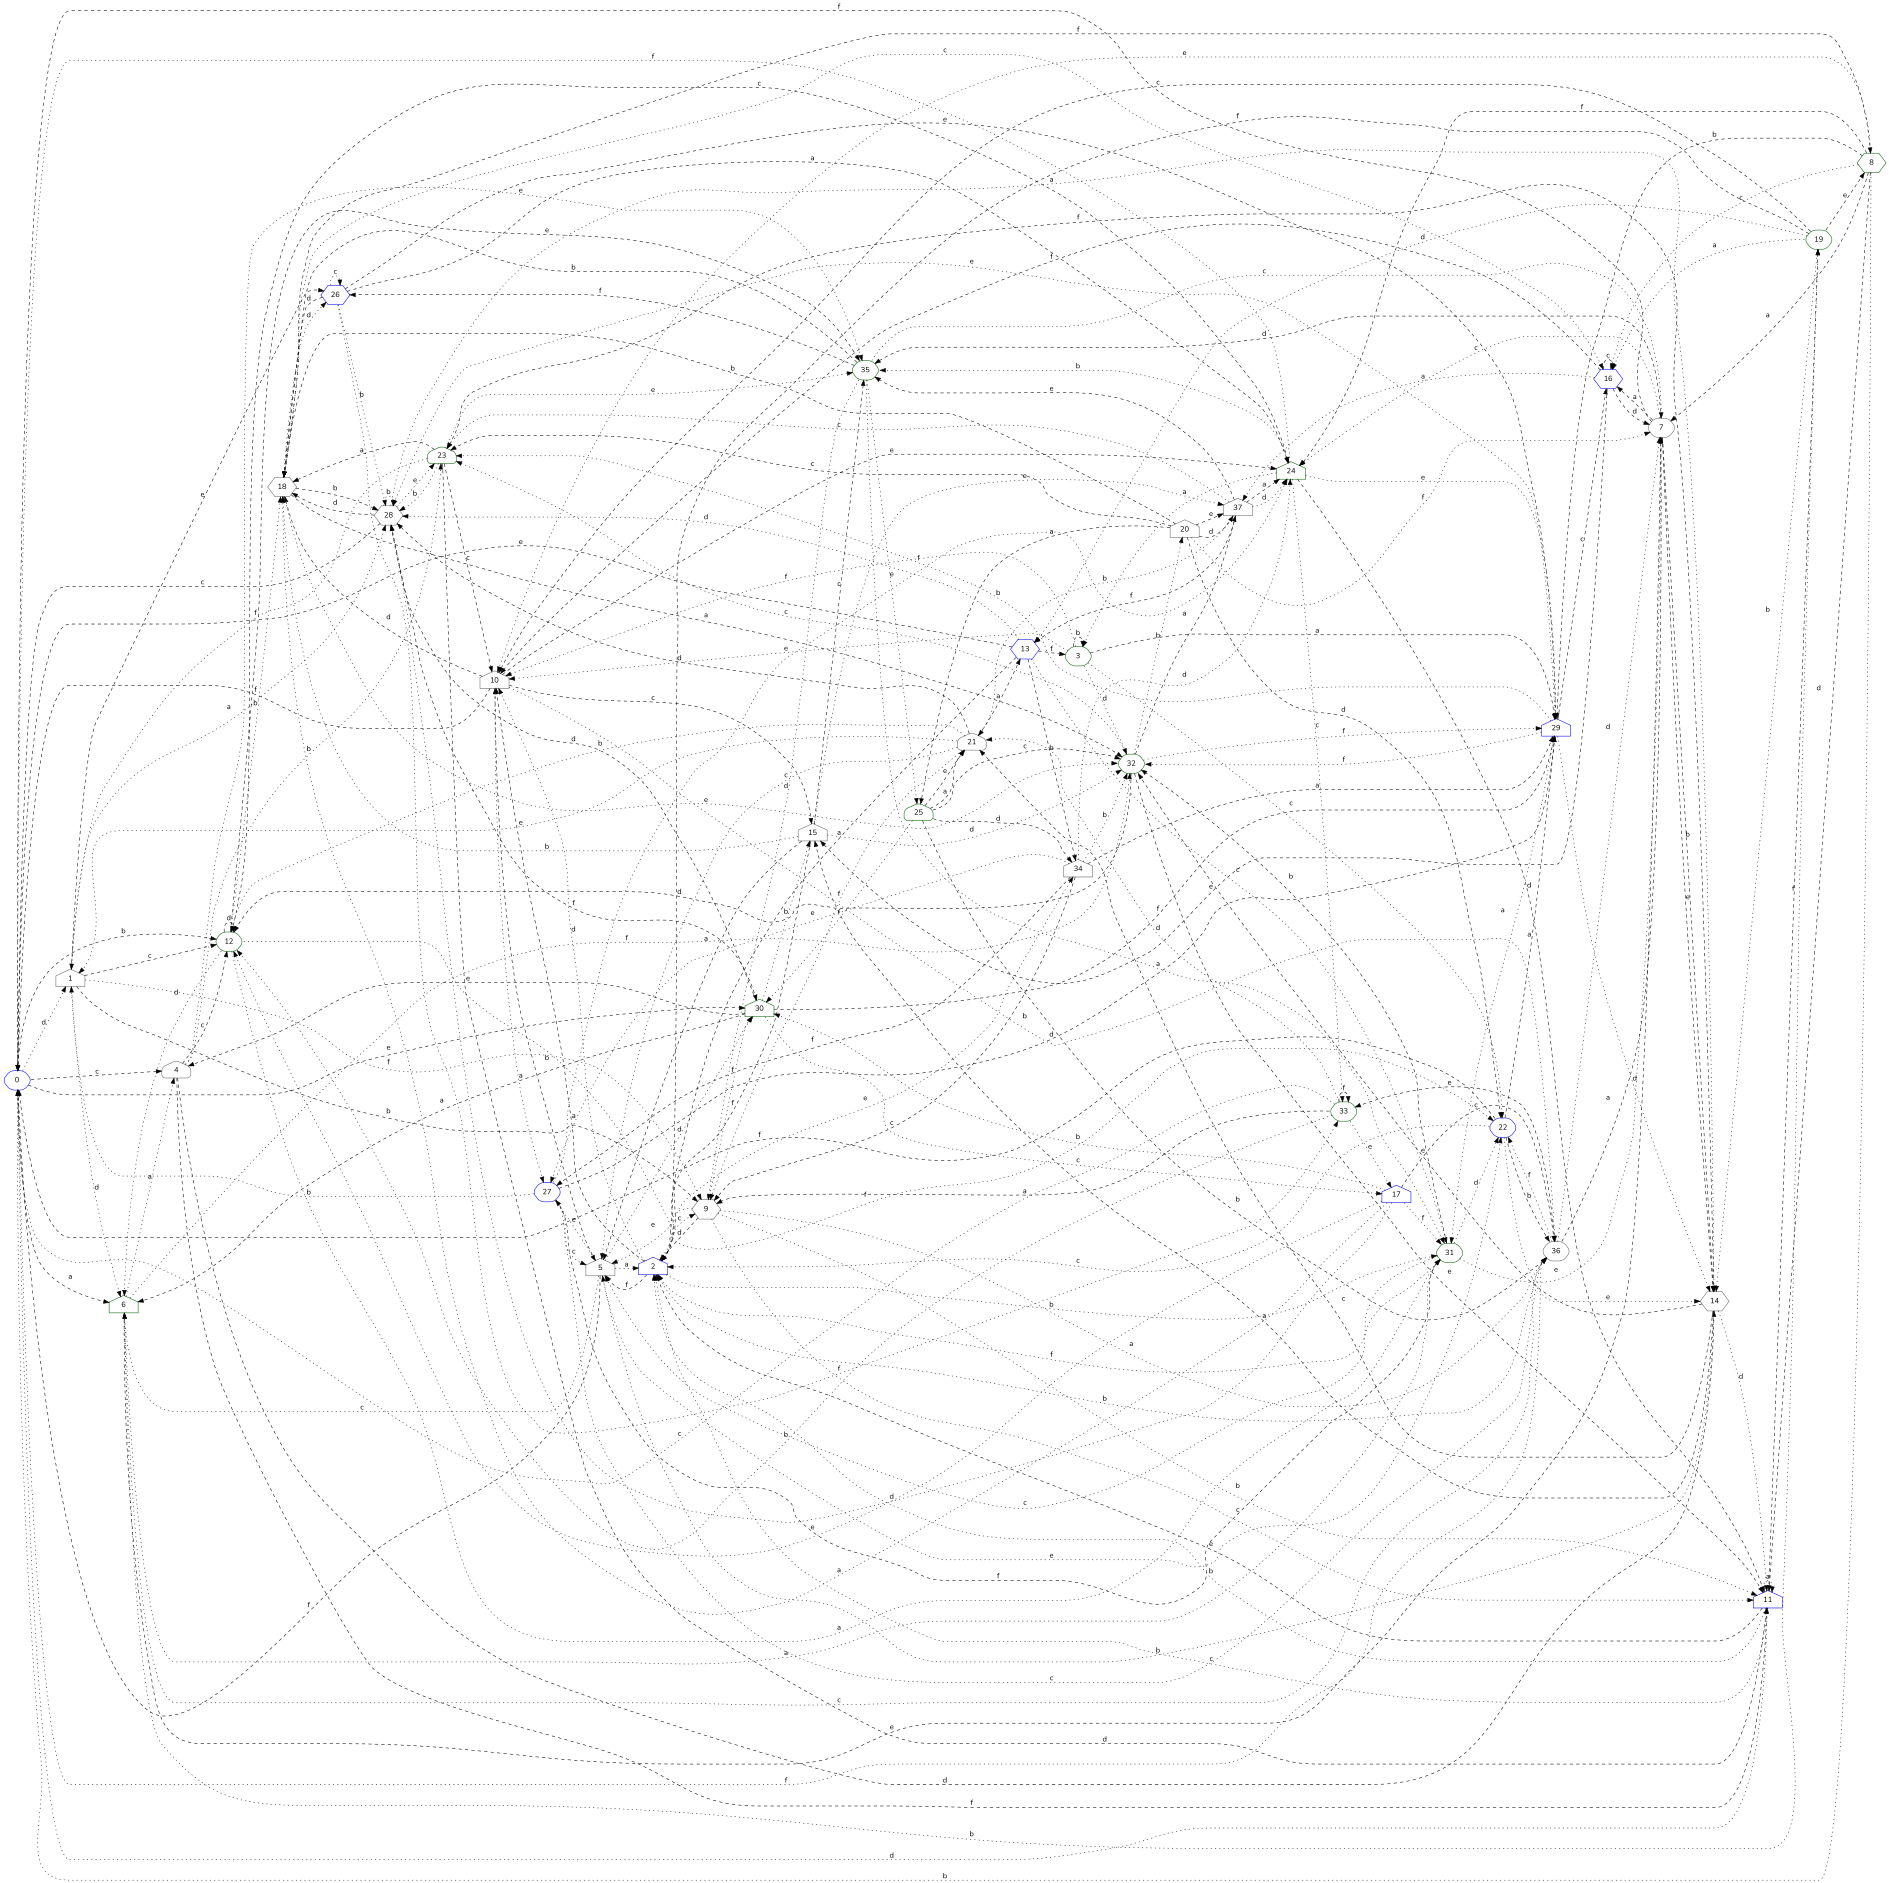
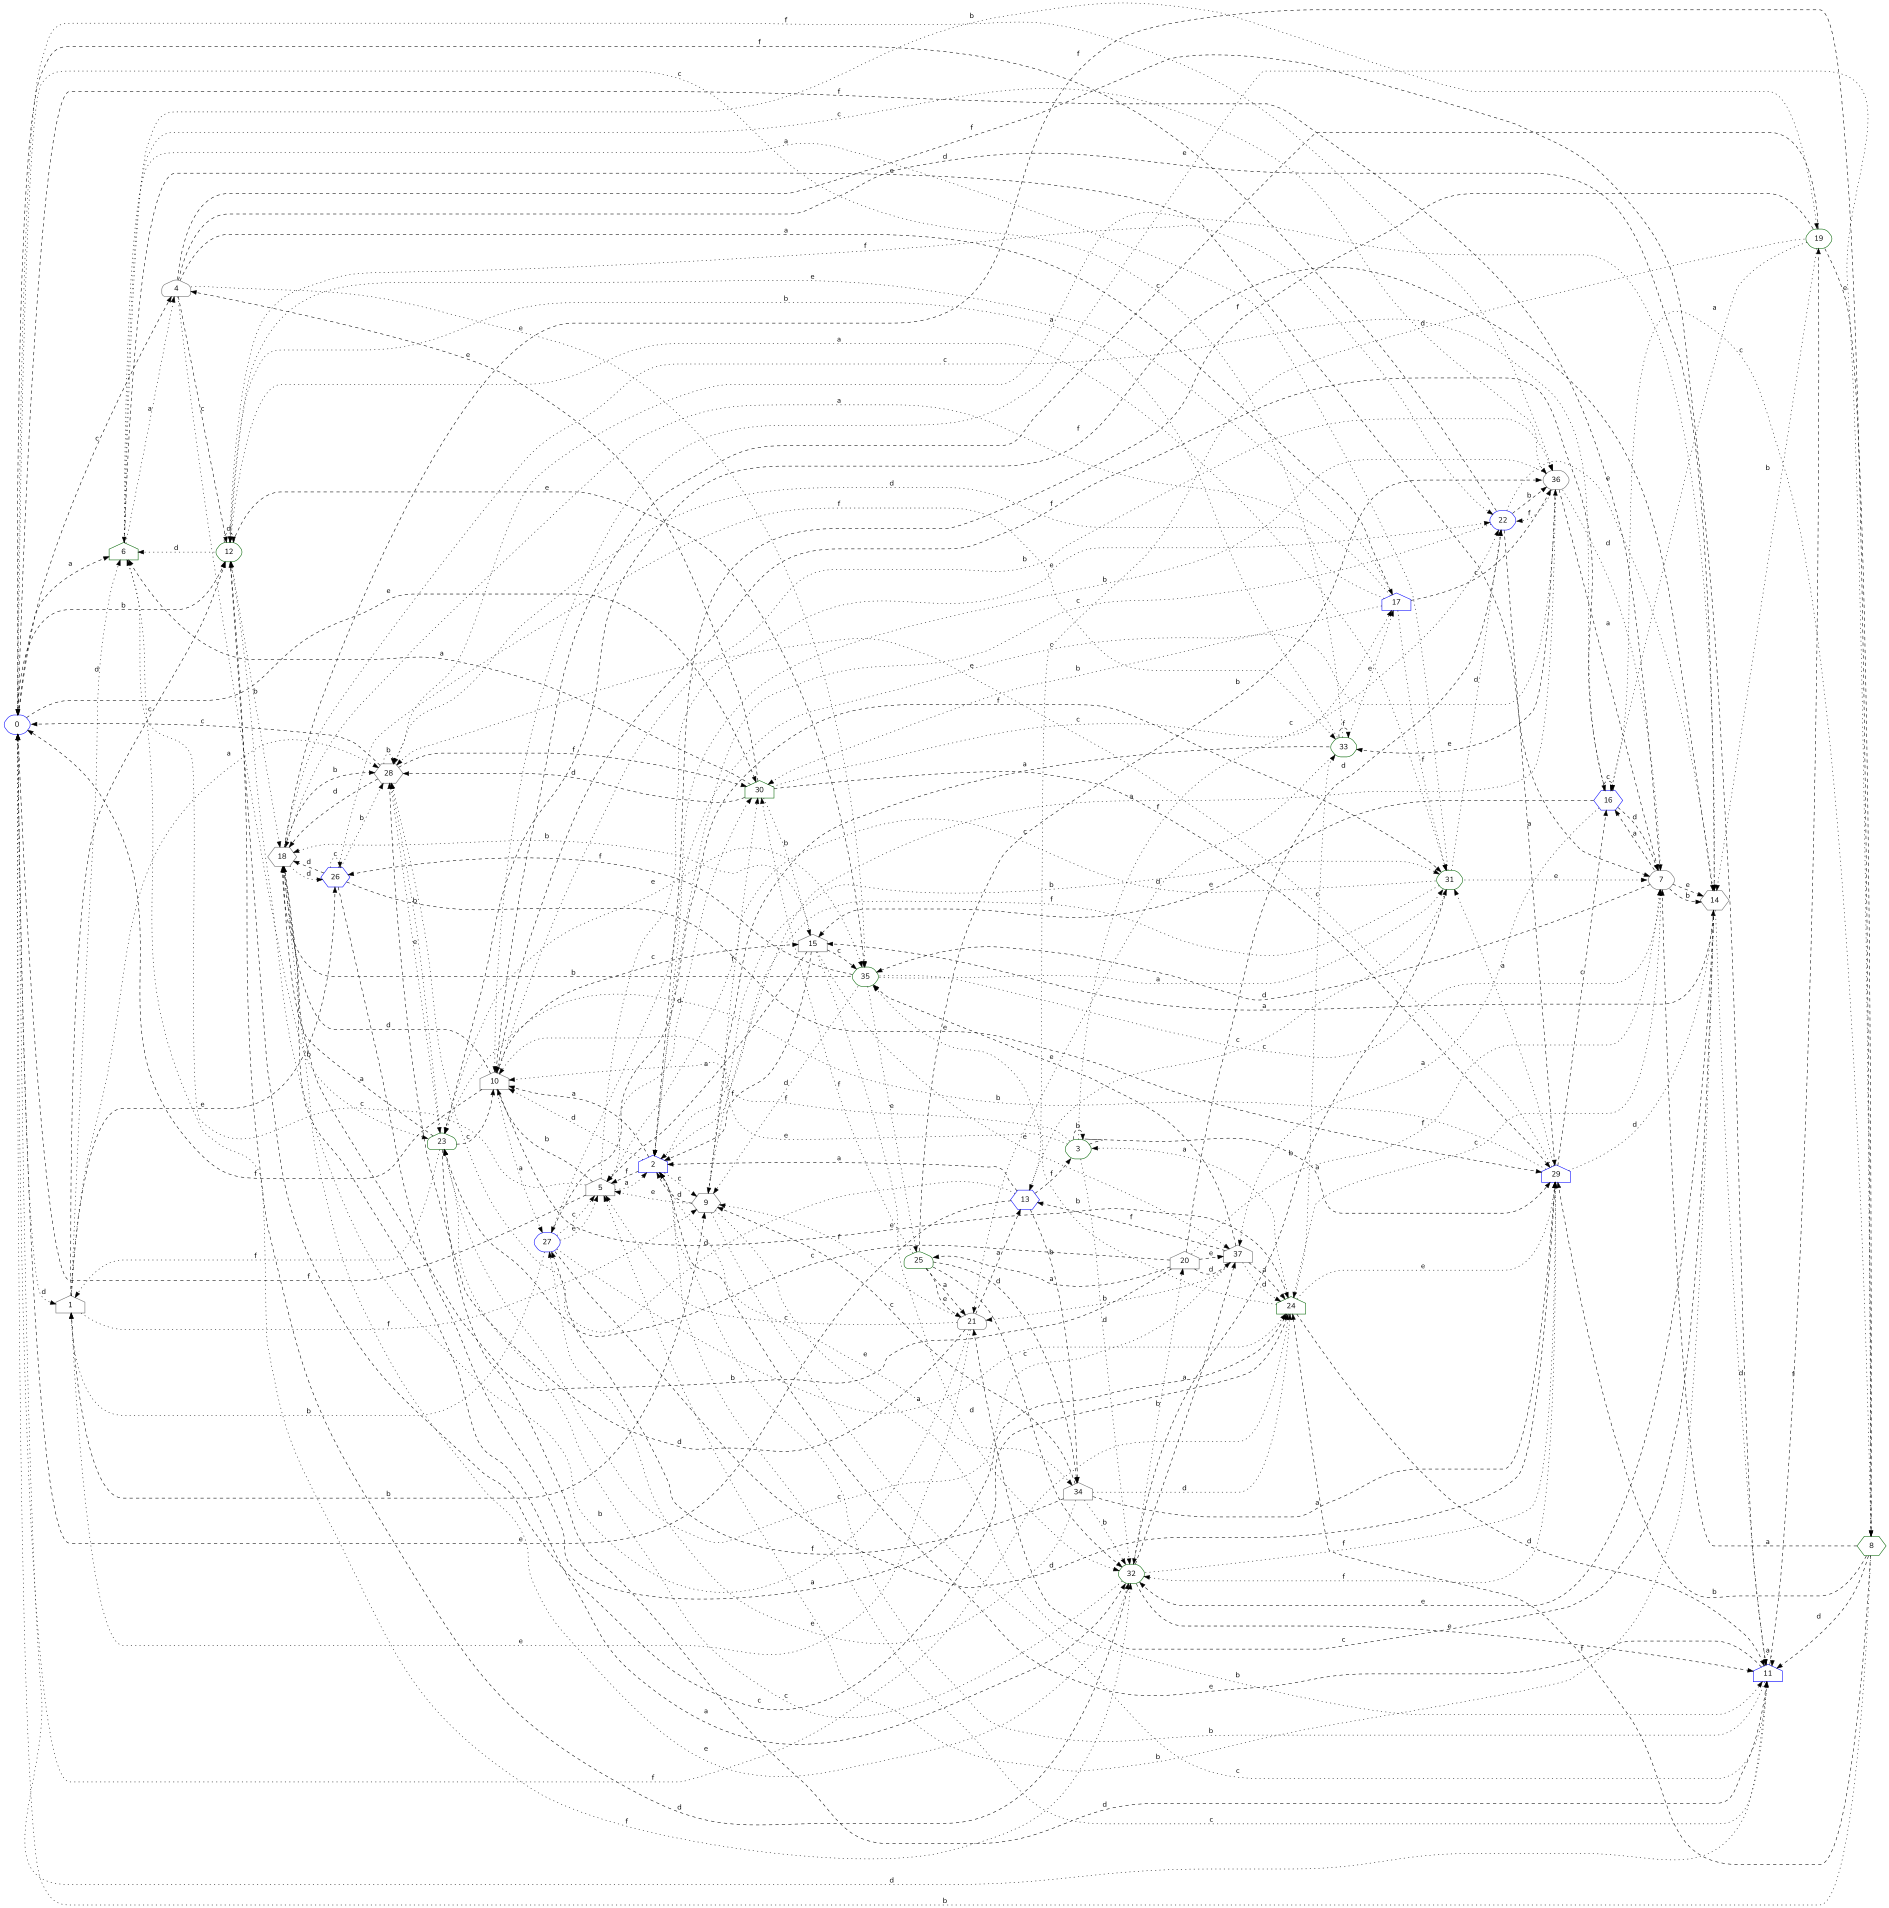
edge "4" -> "17": added, label "a"
edge "27" -> "24": label "f" -> "a"
